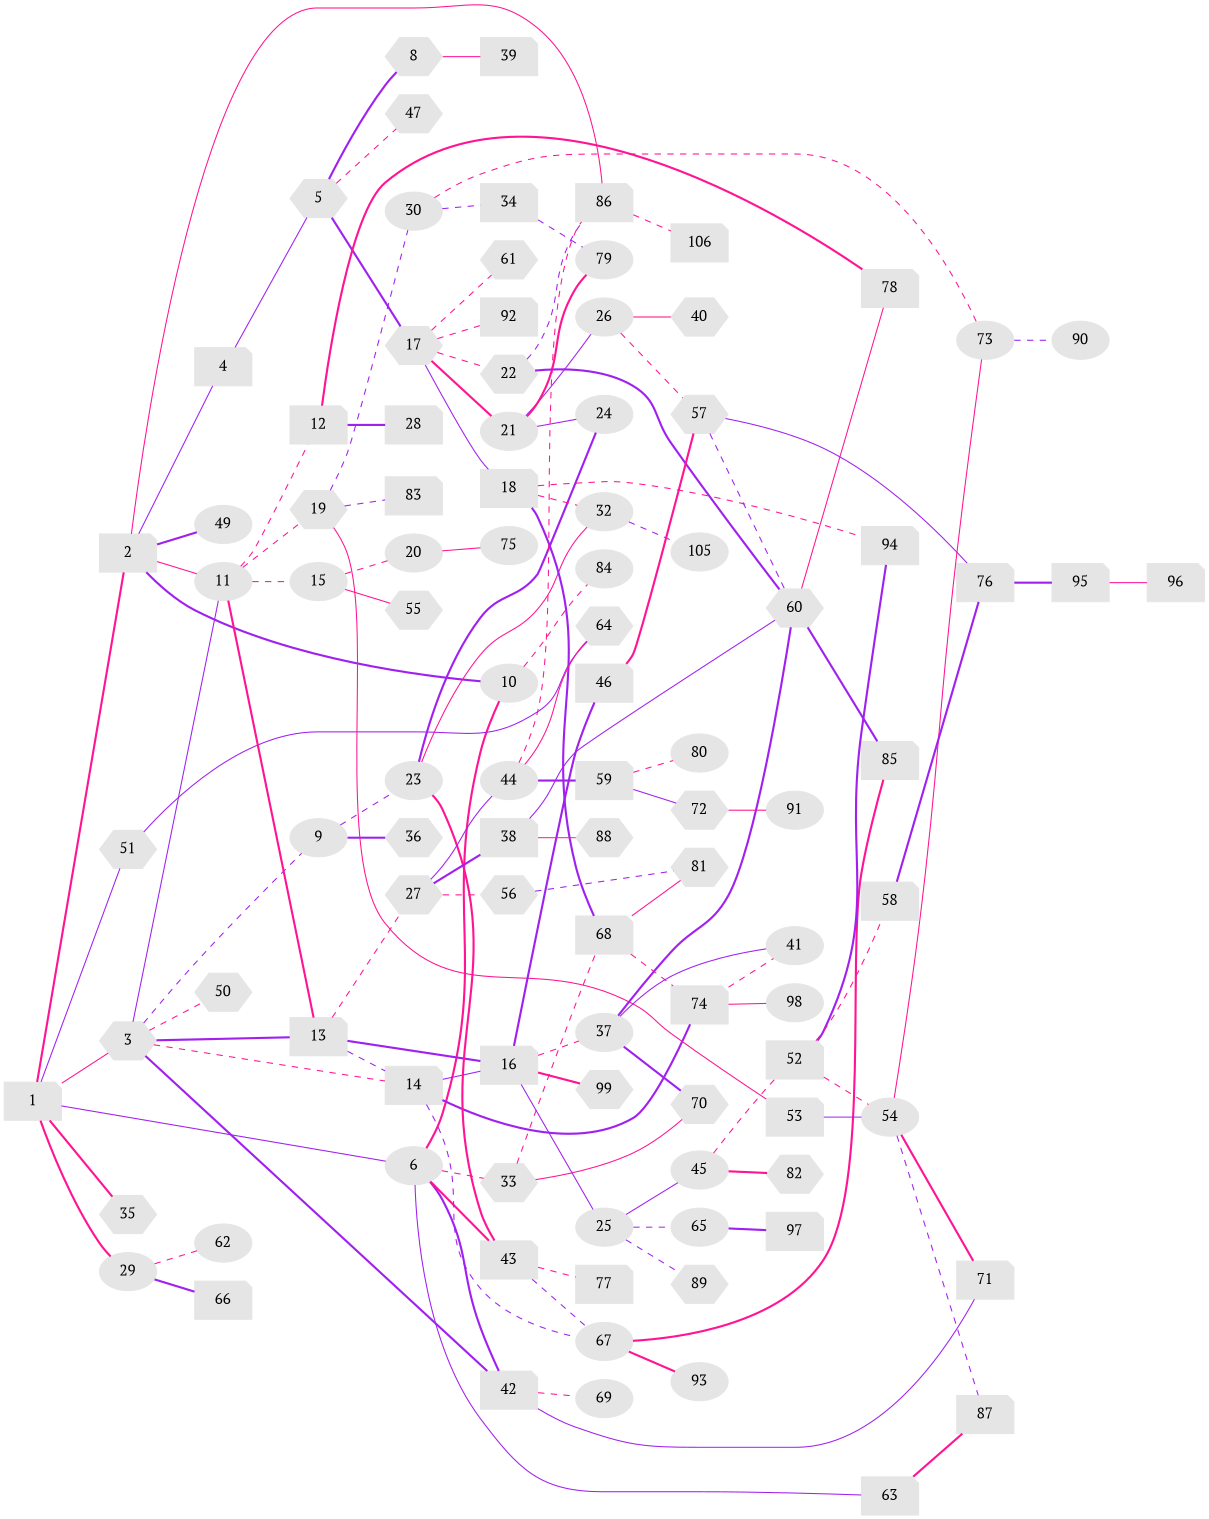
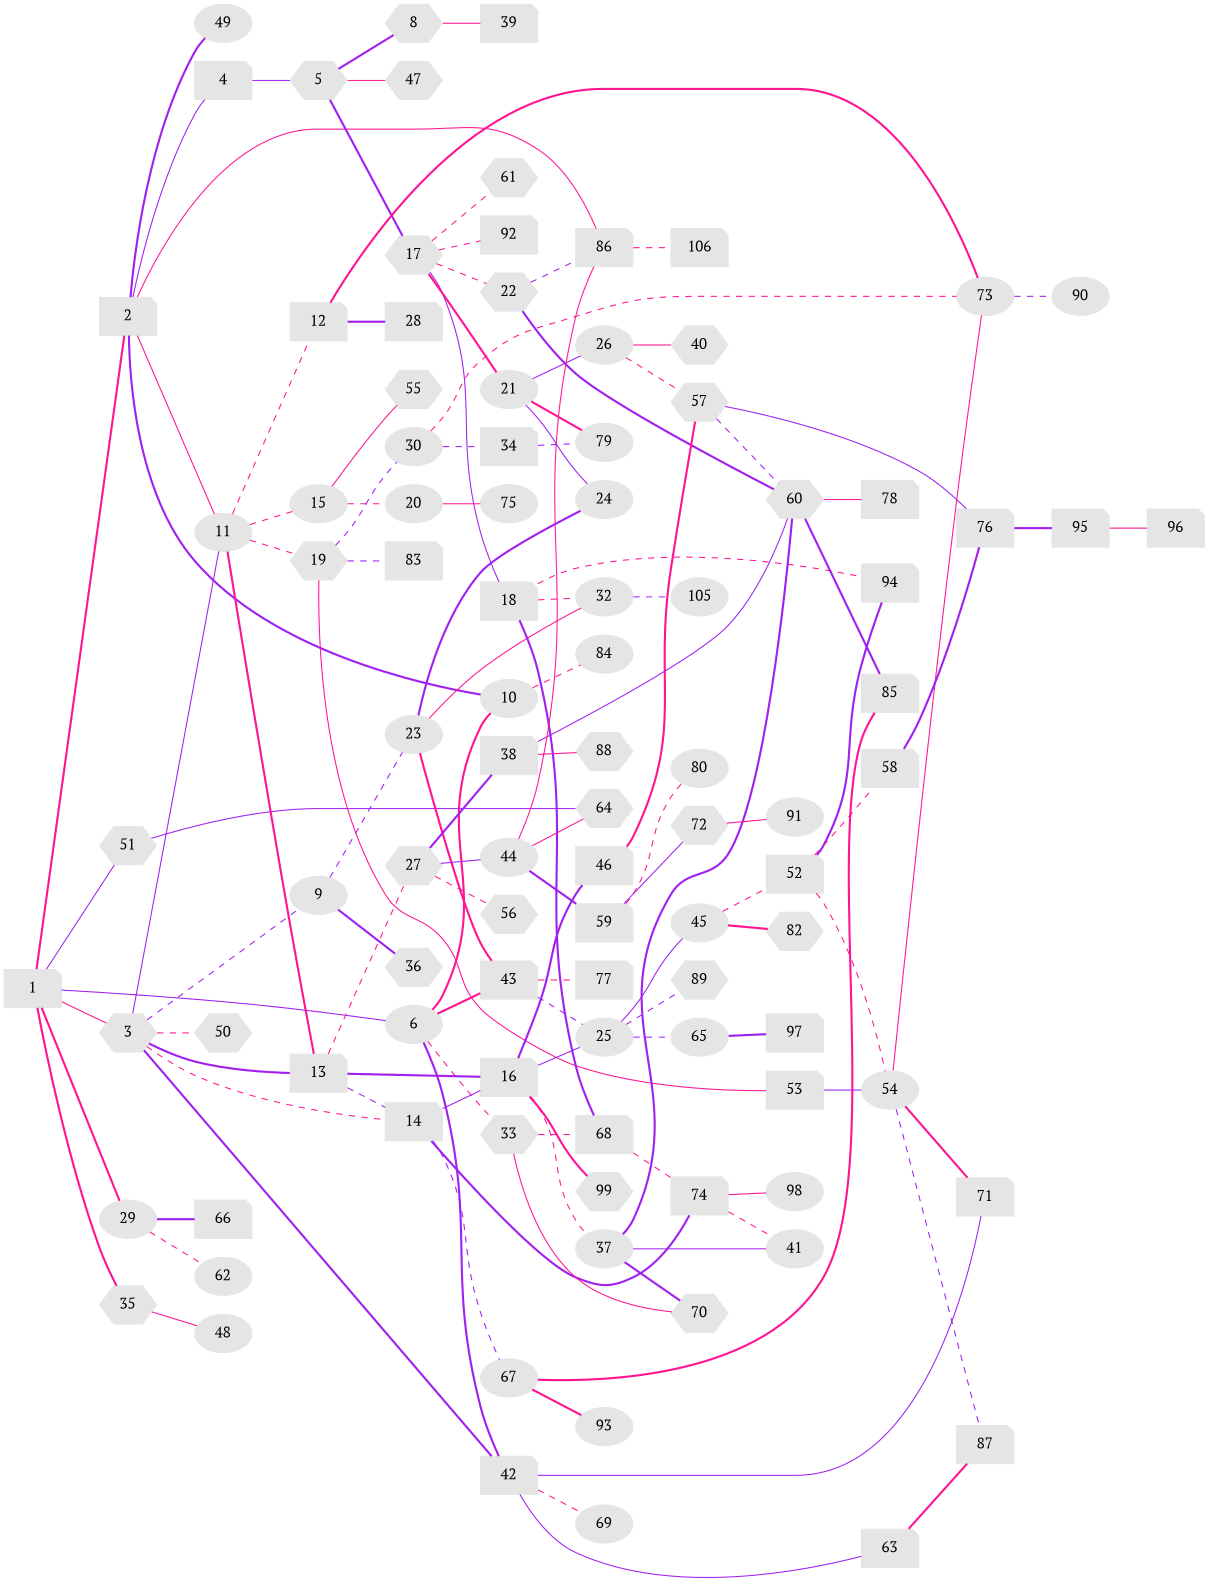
edge "78" -- "12": now "73" -- "12"
edge "47" -- "5": style dashed -> solid
edge "86" -- "44": style dashed -> solid
node "81": removed
edge "43" -- "67": now "43" -- "25"
node "48": added
edge "6" -- "63": now "42" -- "63"
